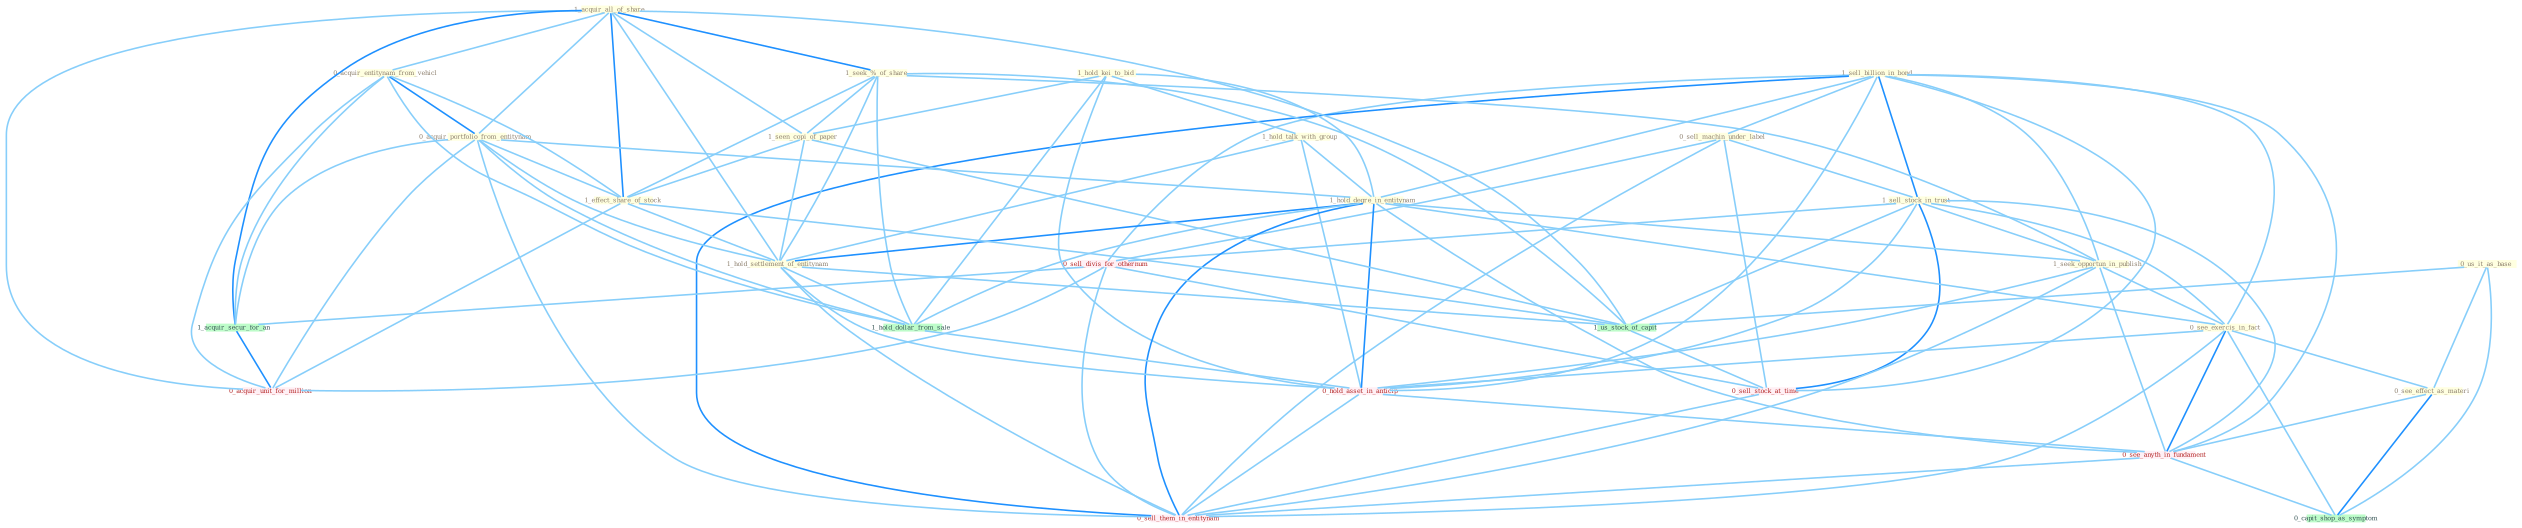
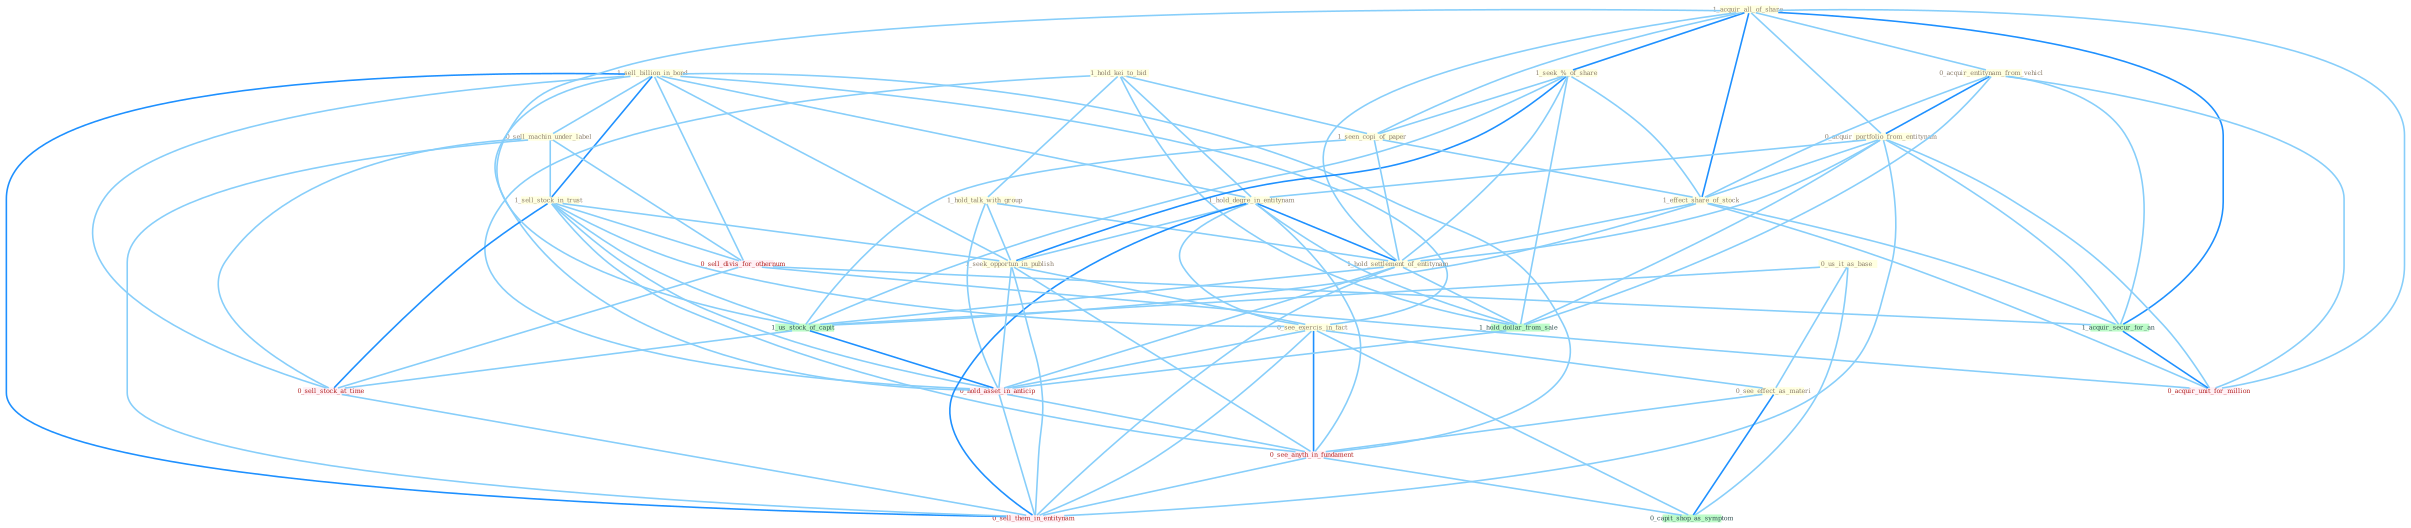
edge "1_seek_%_of_share" -- "1_seek_opportun_in_publish": color #87cefa -> #1e90ff
edge "1_hold_talk_with_group" -- "1_hold_degre_in_entitynam": now "1_hold_talk_with_group" -- "1_seek_opportun_in_publish"
edge "1_effect_share_of_stock" -- "1_acquir_secur_for_an": added
edge "1_hold_degre_in_entitynam" -- "0_hold_asset_in_anticip": now "1_us_stock_of_capit" -- "0_hold_asset_in_anticip"
edge "0_sell_divis_for_othernum" -- "0_sell_them_in_entitynam": removed
